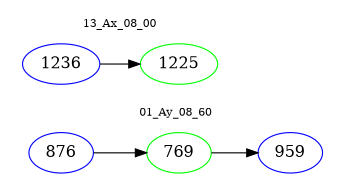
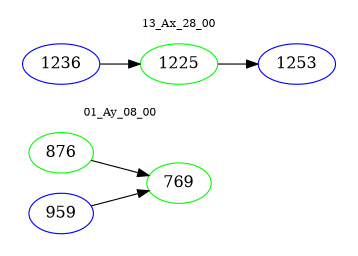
cluster "13_Ax_08_00": label "13_Ax_08_00" -> "13_Ax_28_00"
node "1253": added
cluster "01_Ay_08_60": label "01_Ay_08_60" -> "01_Ay_08_00"
node "876": color blue -> green
edge "769" -> "959": reversed
